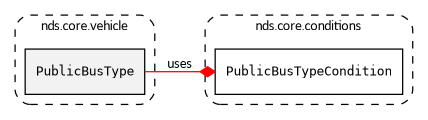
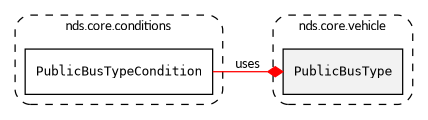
edge "PublicBusType" -> "PublicBusTypeCondition": reversed
